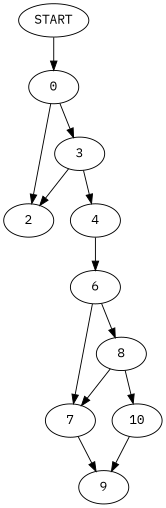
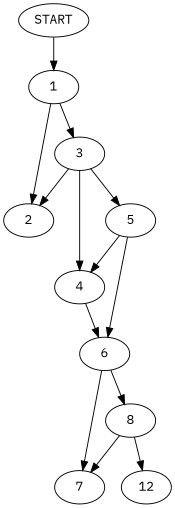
node "0": label "0" -> "1"
node "5": added
node "10": label "10" -> "12"
node "9": removed
